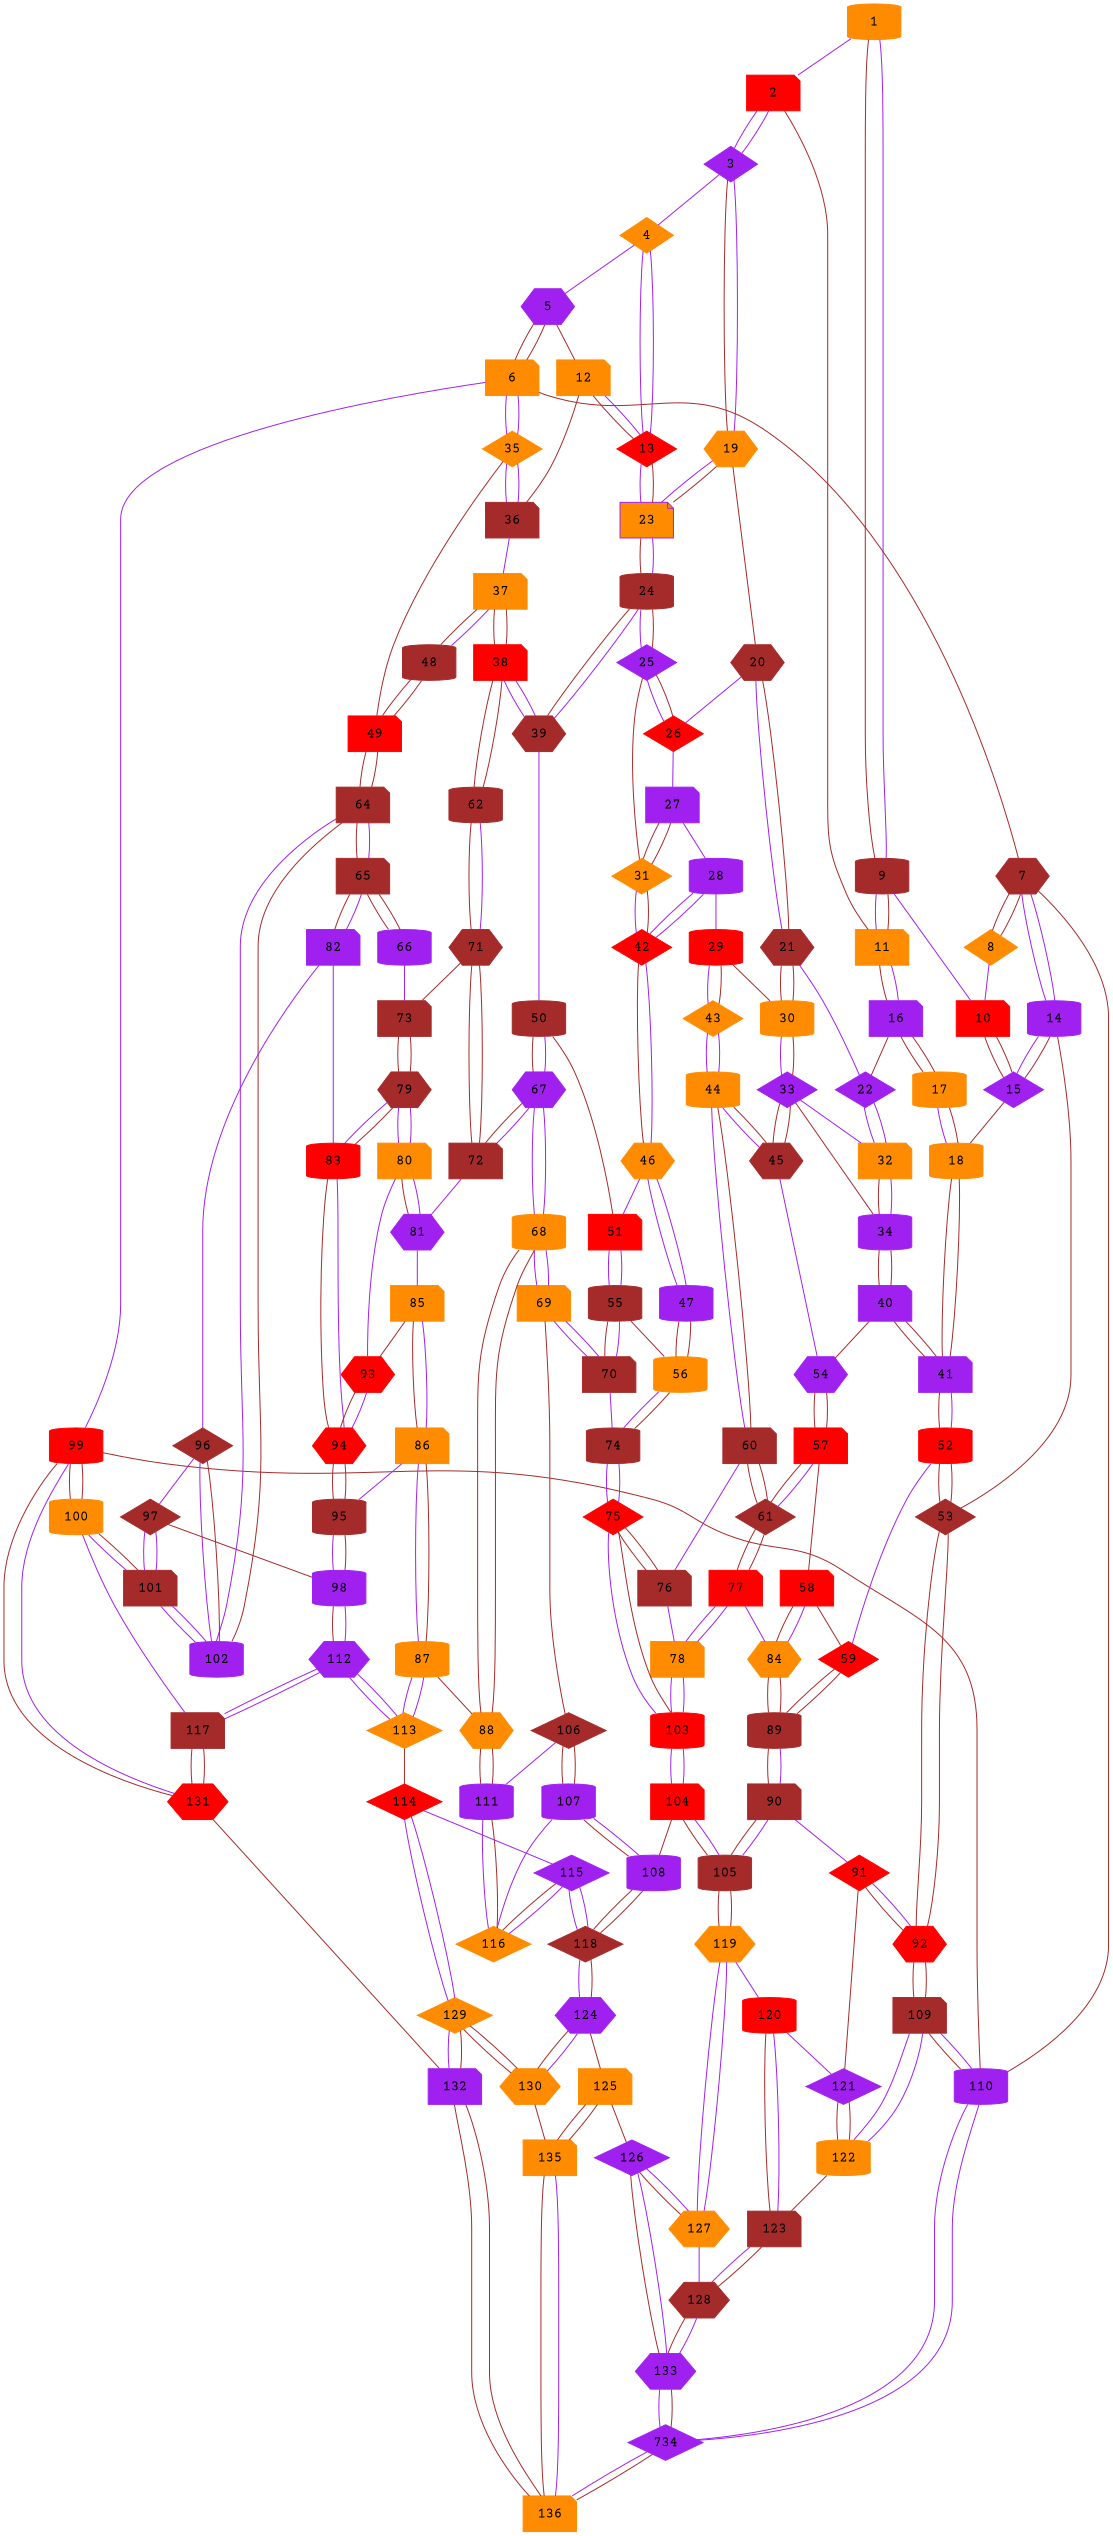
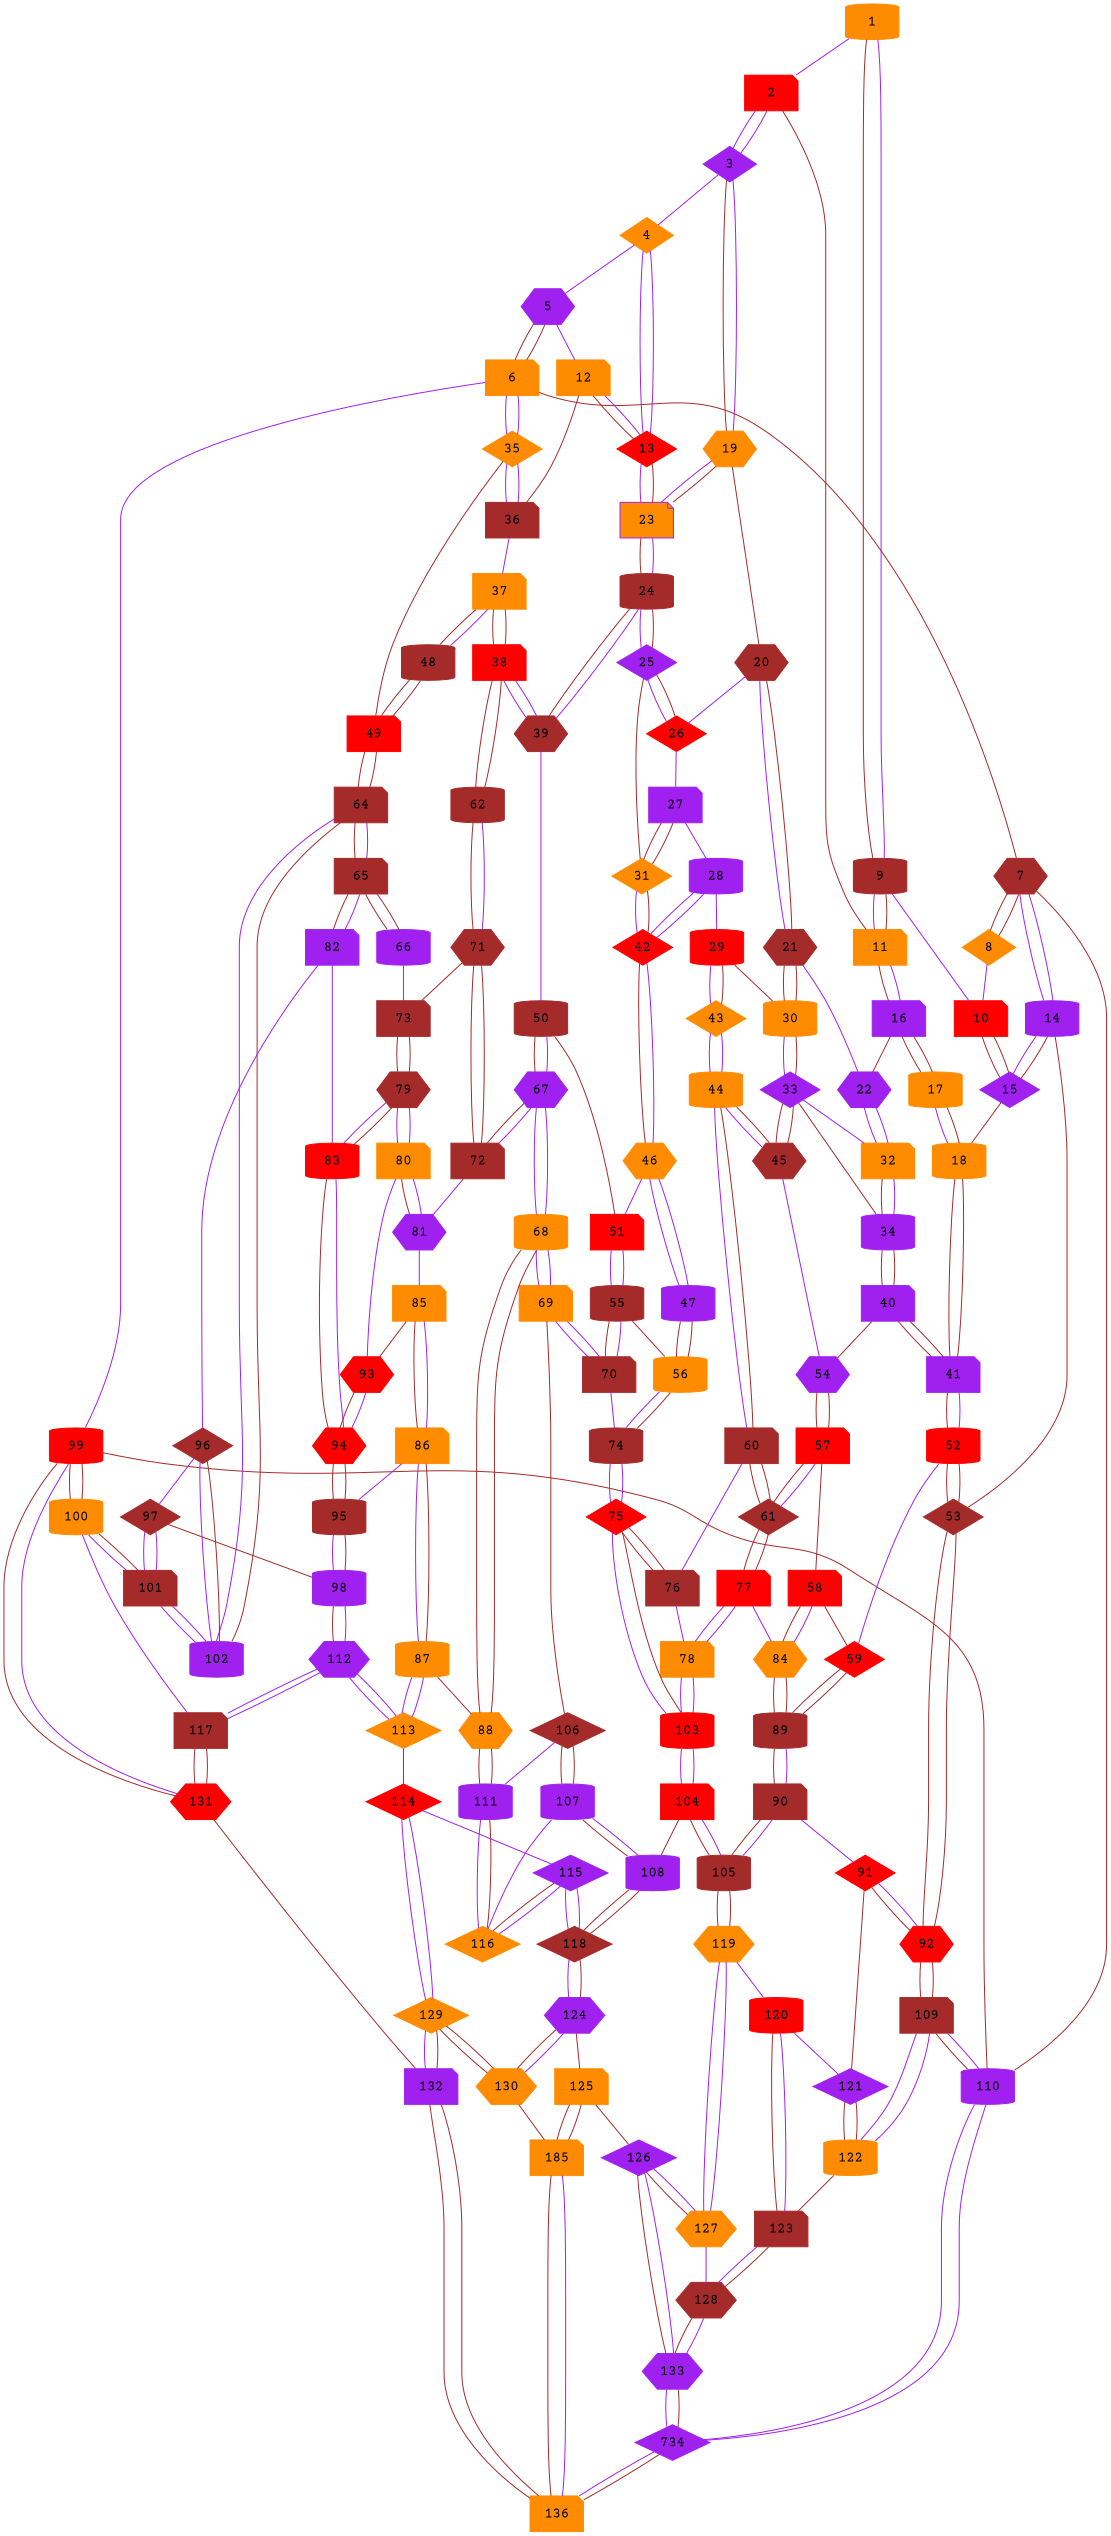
edge "5" -- "12": color brown -> purple
node "22": shape diamond -> hexagon
node "135": label "135" -> "185"
